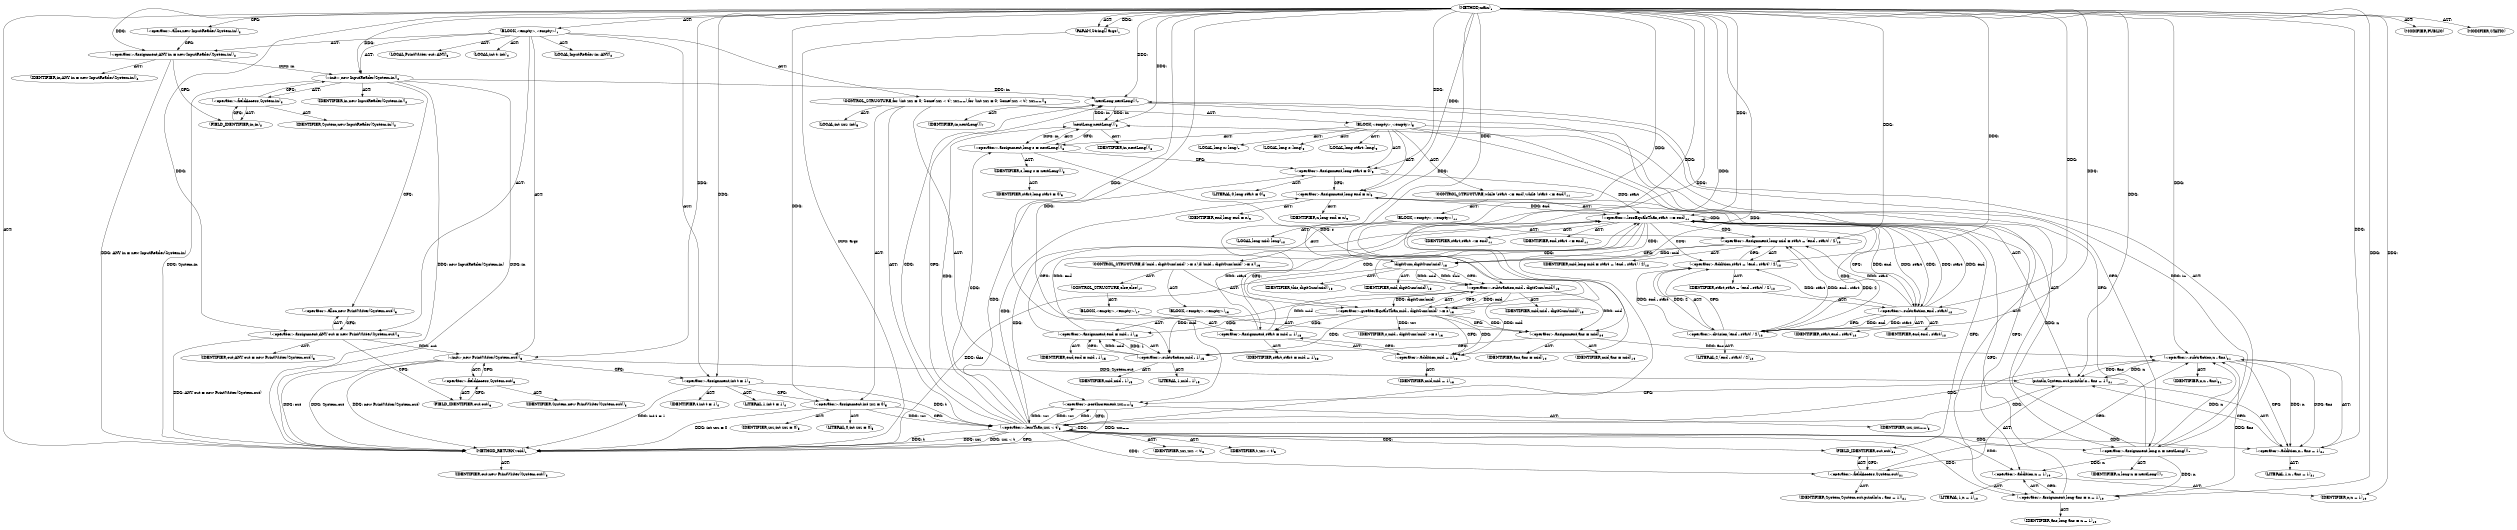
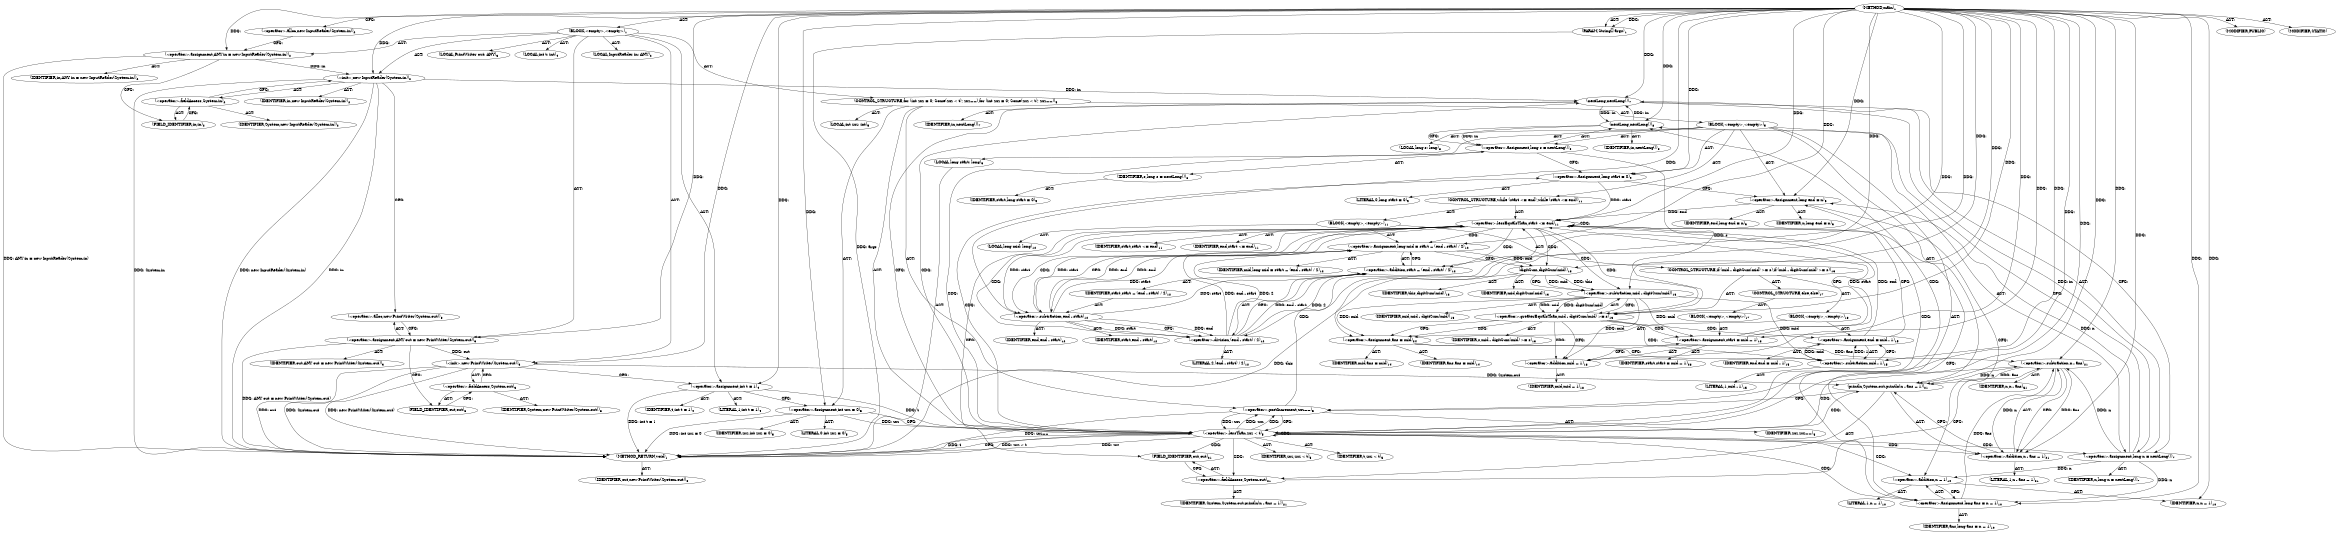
edge "(METHOD,main)" -> "(METHOD_RETURN,void)": now "(LOCAL,long start: long)" -> "(METHOD_RETURN,void)"
node "(LOCAL,long n: long)": removed
edge "(<operator>.lessThan,zxz < t)" -> "(<operator>.lessEqualsThan,start <= end)": now "(<operator>.postIncrement,zxz++)" -> "(<operator>.lessEqualsThan,start <= end)"
edge "(<operator>.greaterEqualsThan,mid - digitSum(mid) >= s)" -> "(IDENTIFIER,s,mid - digitSum(mid) >= s)": label "DDG: zxz" -> "AST: "
node "(IDENTIFIER,mid,mid - 1)": removed
